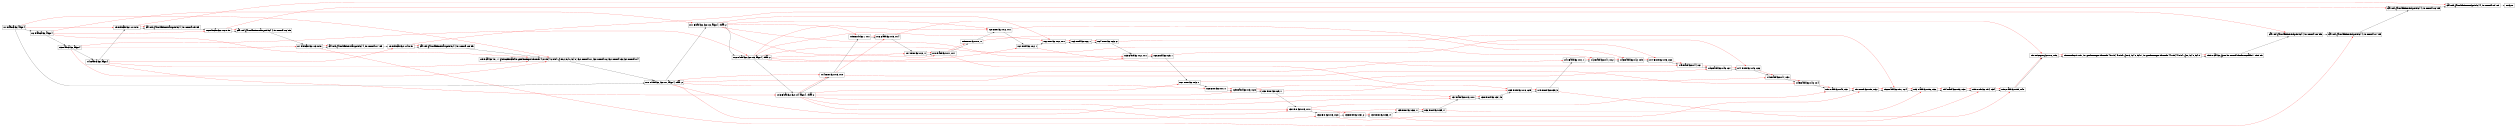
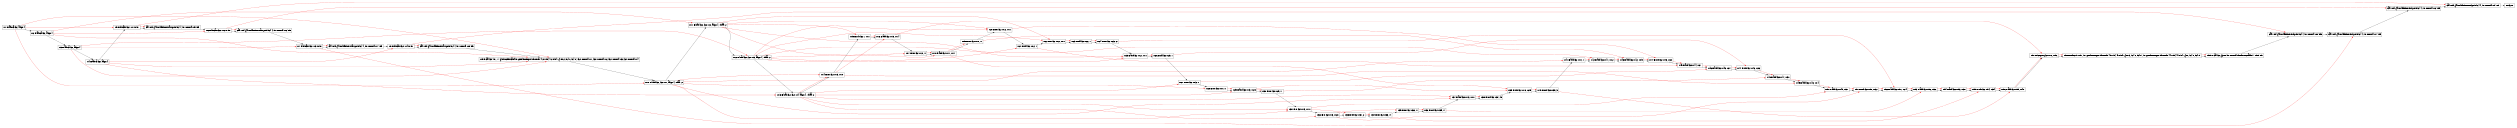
edge "%1 = alloca i32, align 4" -> "%10 = load i32, i32* %1, align 4, !tbaa !2": color black -> red
